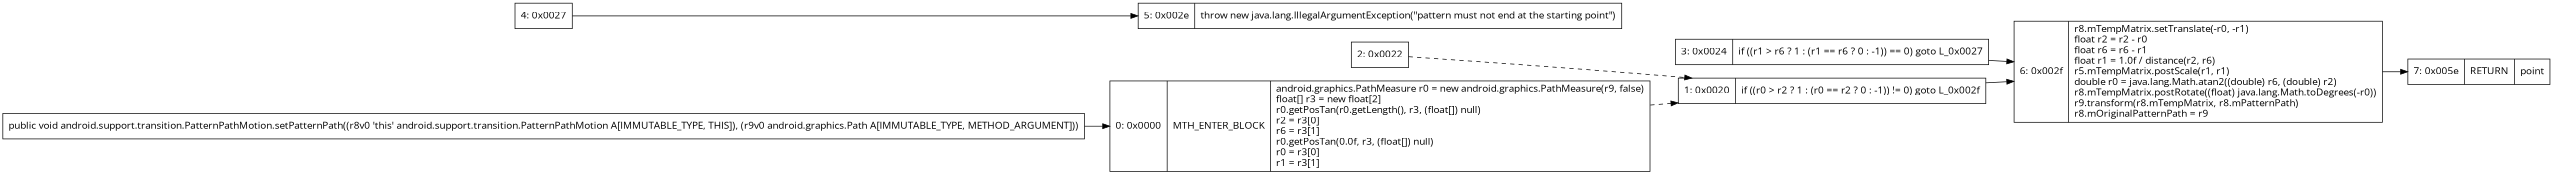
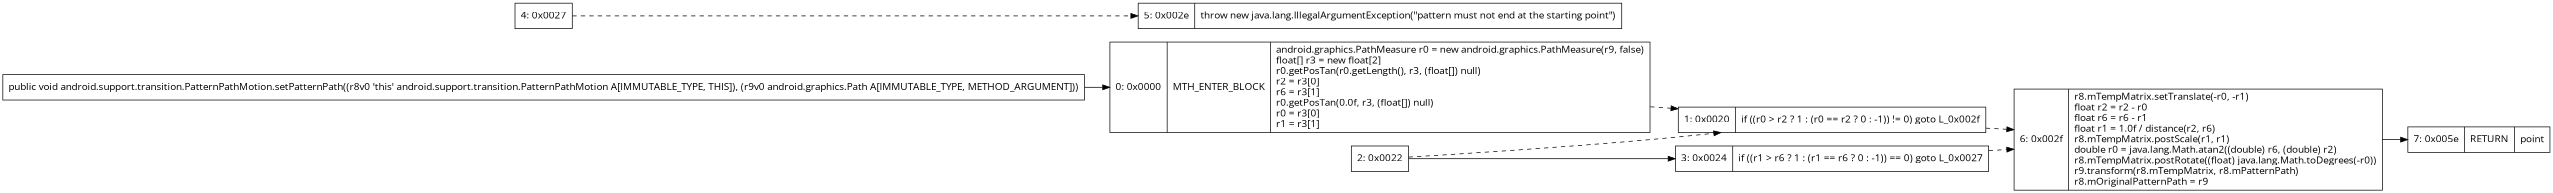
edge "4: 0x0027" -> "5: 0x002e": style solid -> dashed
edge "3: 0x0024" -> "6: 0x002f": style solid -> dashed
node "6: 0x002f": text "r5.mTempMatrix.postScale(r1, r1)" -> "r8.mTempMatrix.postScale(r1, r1)"
edge "1: 0x0020" -> "6: 0x002f": style solid -> dashed
edge "2: 0x0022" -> "3: 0x0024": added
